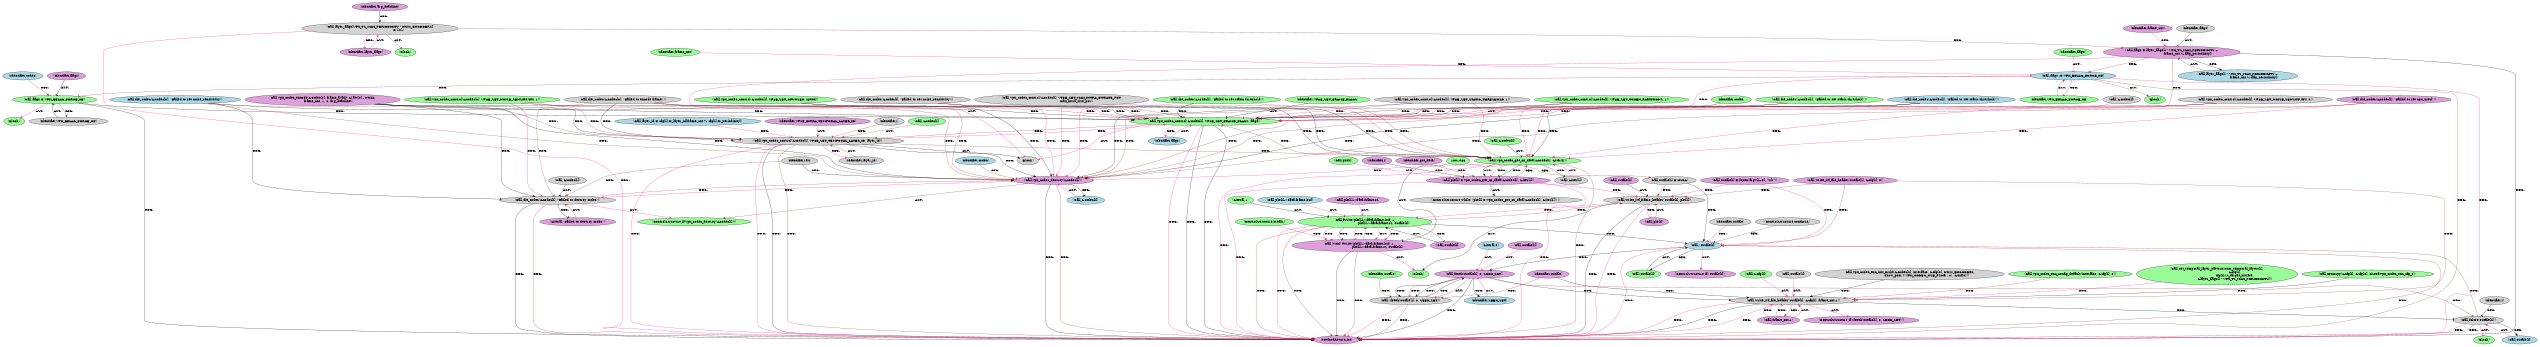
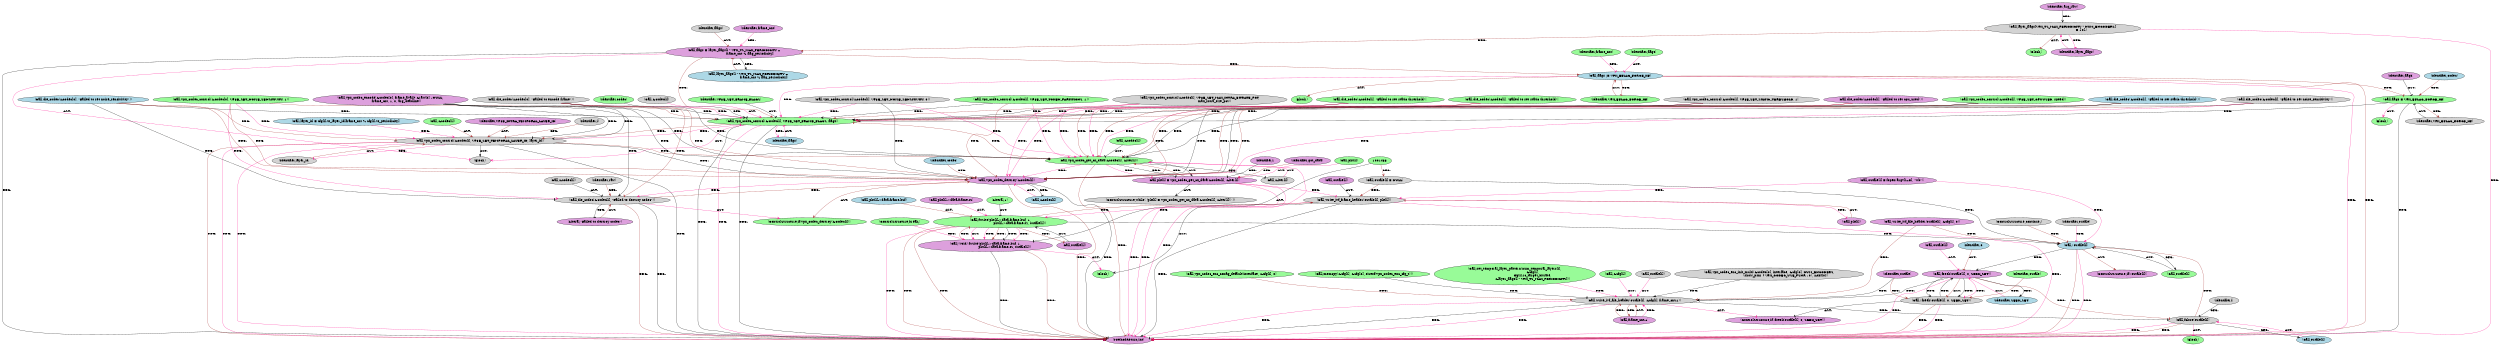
node "(Identifier,arg_deadline)": label "(Identifier,arg_deadline)" -> "(Identifier,arg_raw)"
edge "(Call,vpx_codec_control(&codec[i], VP8E_SET_CPUUSED, speed))" -> "(Call,vpx_codec_get_cx_data(&codec[i], &iter[i]))": added, label "DDG:"
edge "(Identifier,raw)" -> "(Call,vpx_codec_destroy(&codec[i]))": removed, label "CFG:"
edge "(Call,write_ivf_file_header(outfile[i], &cfg[i], 0))" -> "(Call,write_ivf_frame_header(outfile[i], pkt[i]))": removed, label "DDG:"
edge "(Call,write_ivf_file_header(outfile[i], &cfg[i], 0))" -> "(Call,!outfile[i])": arrowhead tee -> normal
node "(Literal,0)": label "(Literal,0)" -> "(Identifier,0)"
edge "(Call,!fseek(outfile[i], 0, SEEK_SET))" -> "(ControlStructure,if(!fseek(outfile[i], 0, SEEK_SET)))": added, label "AST:"
edge "(Call,fseek(outfile[i], 0, SEEK_SET))" -> "(MethodReturn,int)": color black -> deeppink
